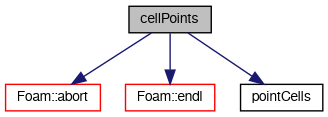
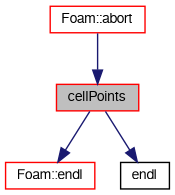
node "cellPoints": color black -> red
edge "cellPoints" -> "Foam::abort": reversed
node "pointCells": label "pointCells" -> "endl"
